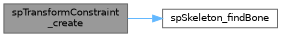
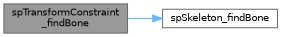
node "spTransformConstraint _create": label "spTransformConstraint _create" -> "spTransformConstraint _findBone"
